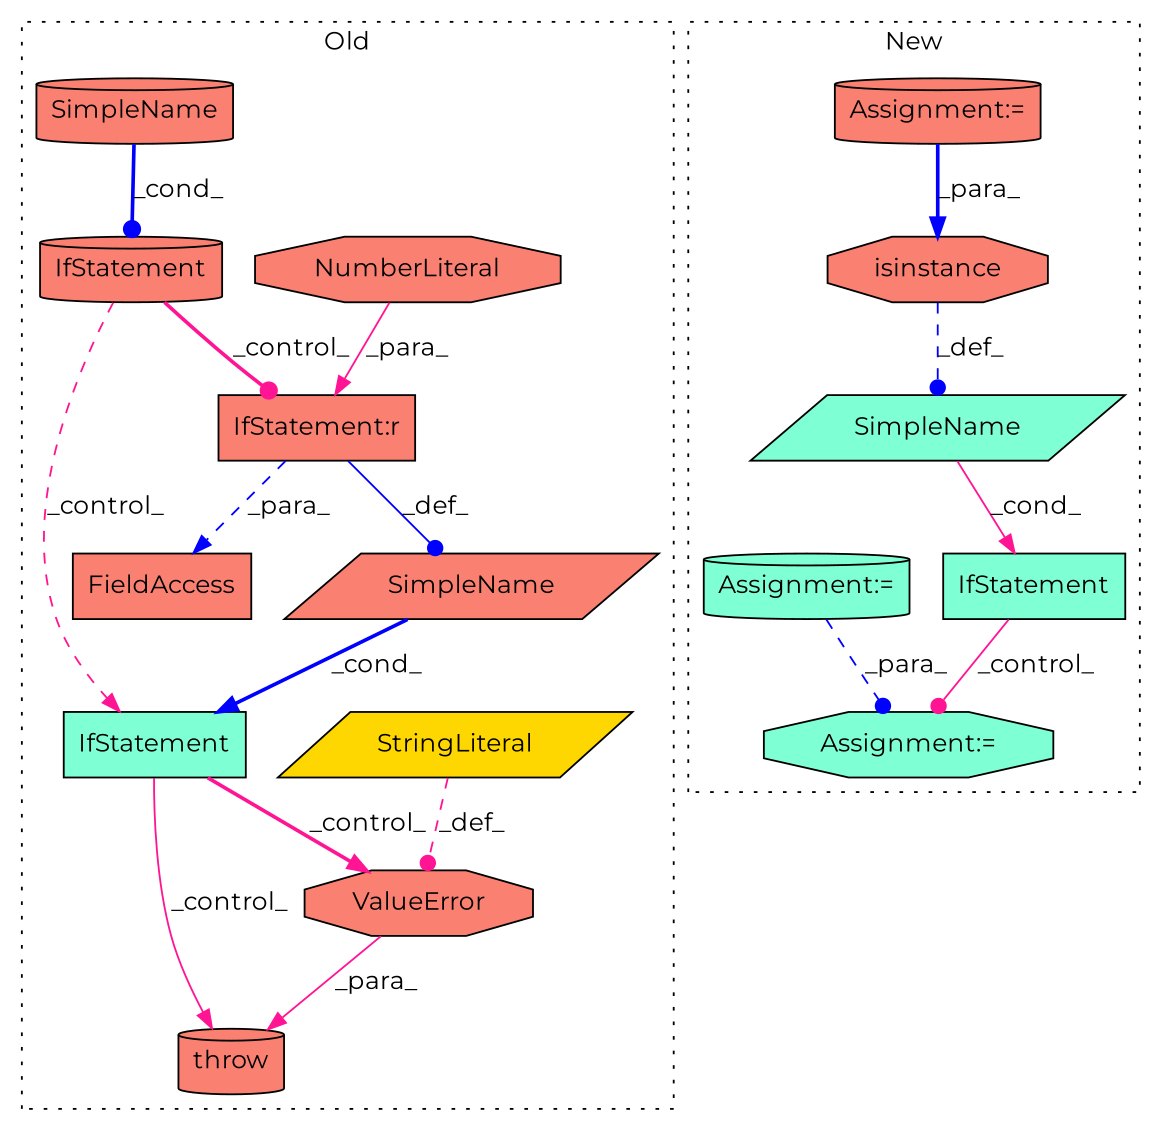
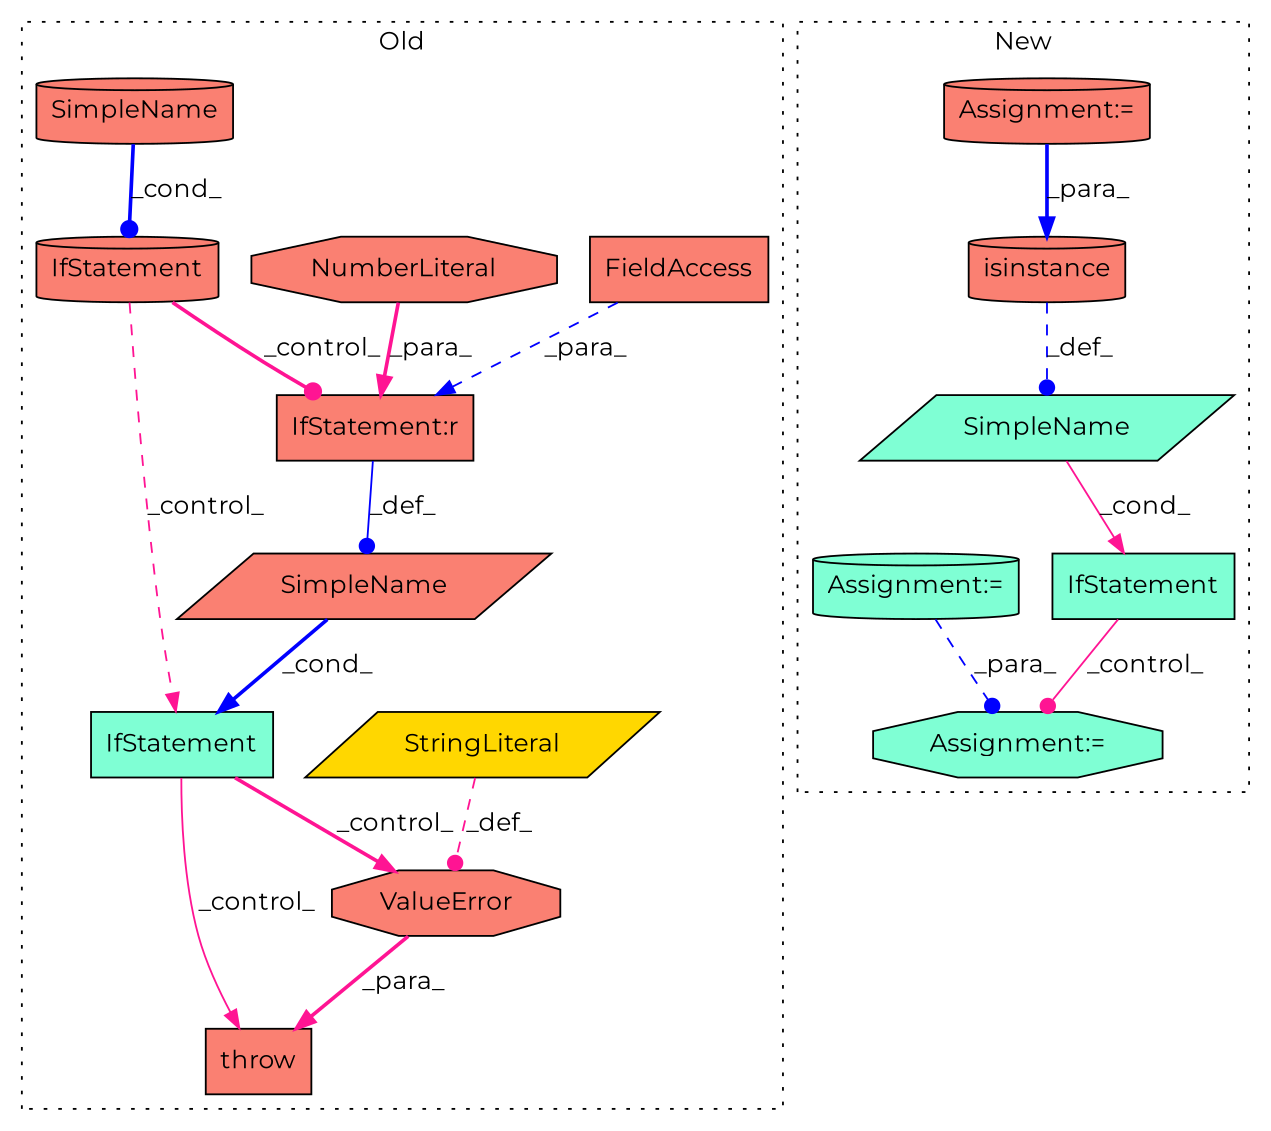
node "isinstance": shape octagon -> cylinder
edge "NumberLiteral" -> "IfStatement:r": style solid -> bold
edge "IfStatement:r" -> "FieldAccess": reversed
edge "ValueError" -> "throw": style solid -> bold
node "throw": shape cylinder -> box
